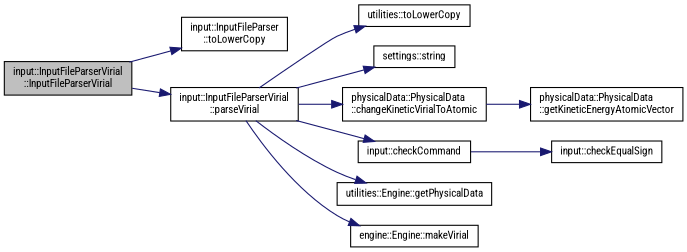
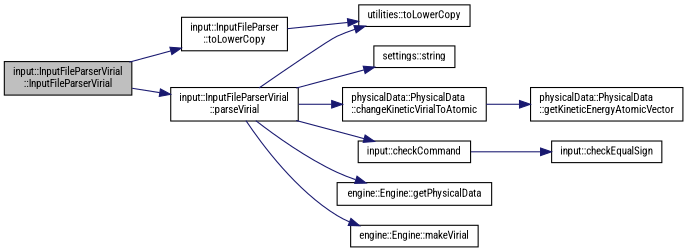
edge "input::InputFileParser ::toLowerCopy" -> "utilities::toLowerCopy": added
node "utilities::Engine::getPhysicalData": label "utilities::Engine::getPhysicalData" -> "engine::Engine::getPhysicalData"
